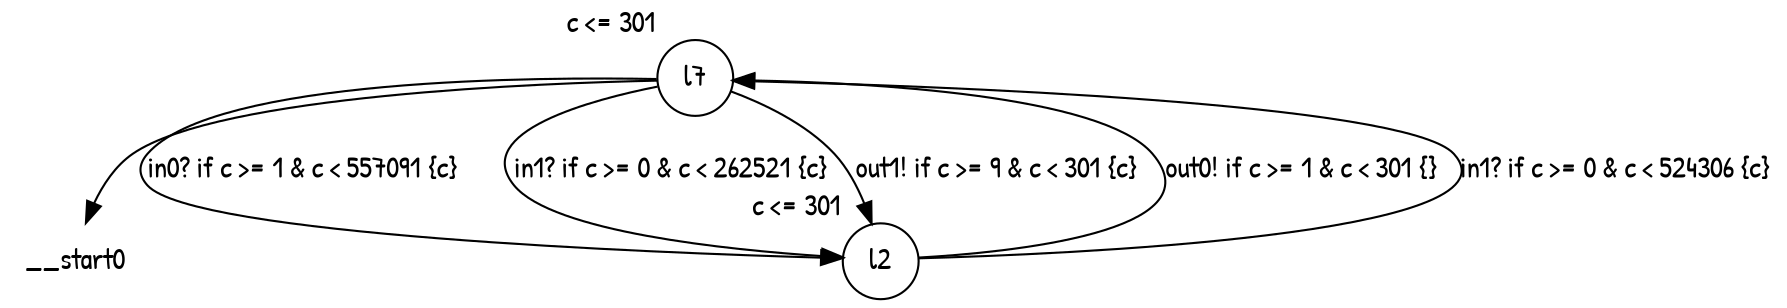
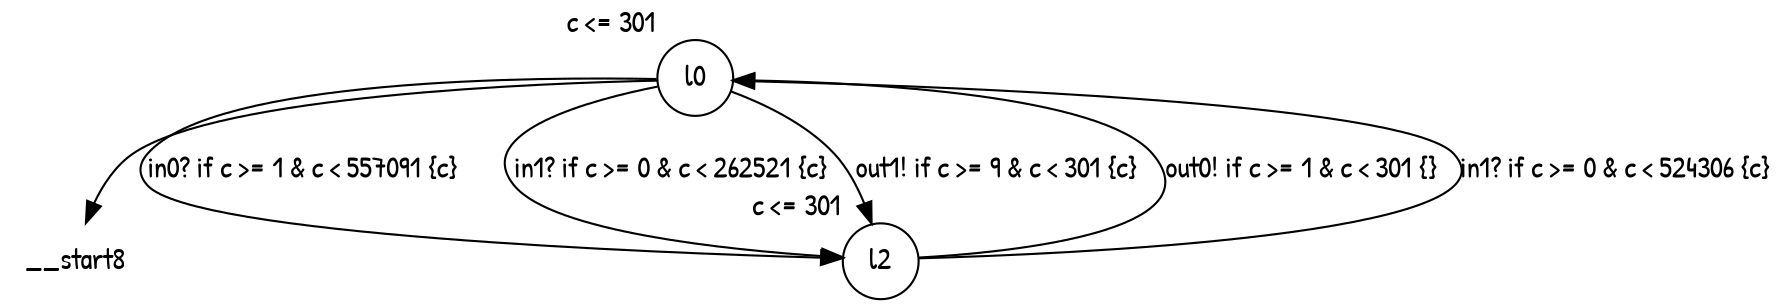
node "l7 c <= 301": label "l7 c <= 301" -> "l0 c <= 301"
node "__start0": label "__start0" -> "__start8"
